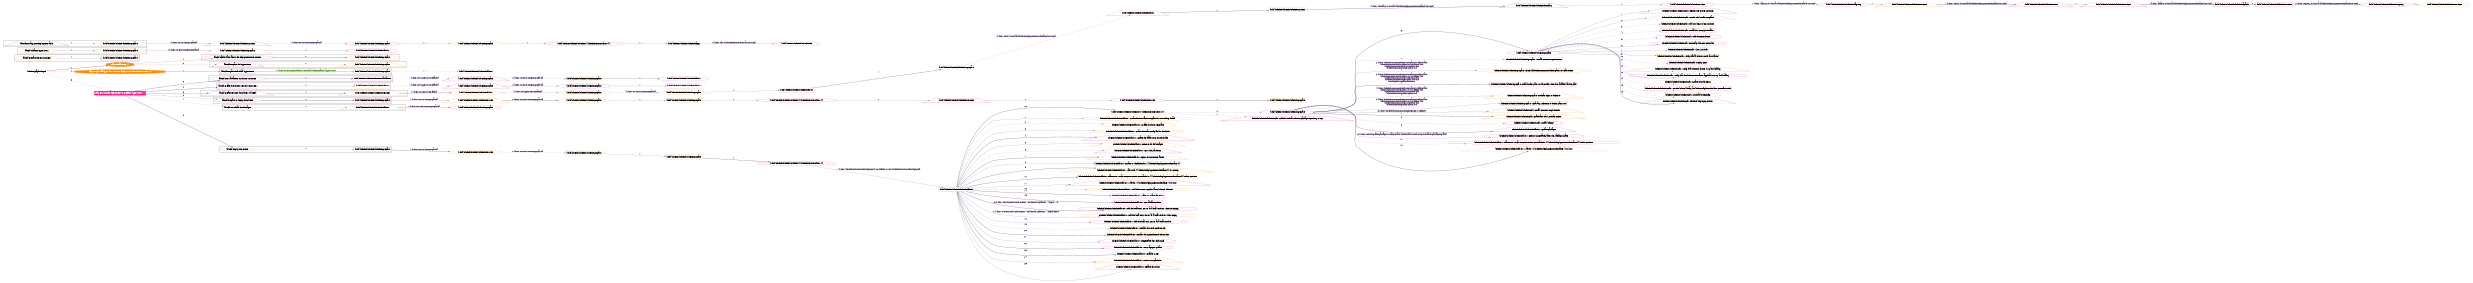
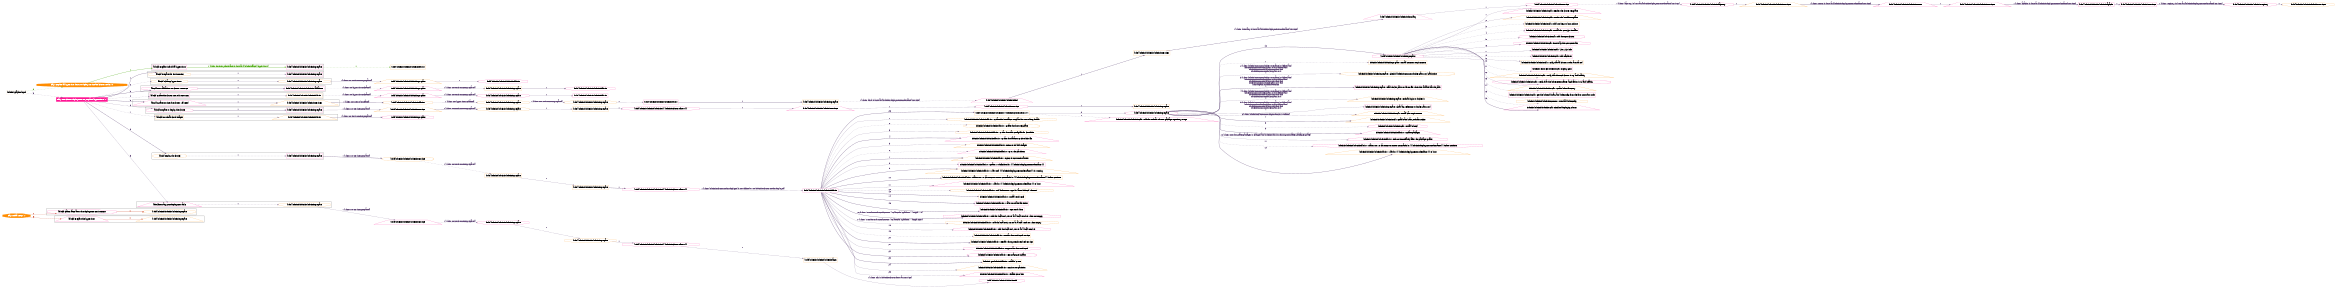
node "kubeinit.kubeinit.kubeinit_cdk : Render the cluster continue": label "kubeinit.kubeinit.kubeinit_cdk : Render the cluster continue" -> "kubeinit.kubeinit.kubeinit_cdk : Render the cluster template"
node "kubeinit.kubeinit.kubeinit_cdk : Add machines": added
node "kubeinit.kubeinit.kubeinit_cdk : Deploy CDK": label "kubeinit.kubeinit.kubeinit_cdk : Deploy CDK" -> "kubeinit.resources.kubeinit_cdk : Deploy CDK"
edge "kubeinit/playbook.yml" -> "Play: Initial setup (1)": removed, label "1"
edge "Play: Run cluster deployment on prepared hypervisors (1)" -> "[block] Prepare the environment": added, label "1"
node "kubeinit.kubeinit.kubeinit_cdk : Create kube directory": shape octagon -> trapezium
edge "Play: Run cluster deployment on prepared hypervisors (1)" -> "[block] Create the cluster network resources": style bold -> dashed
edge "Play: Run cluster deployment on prepared hypervisors (1)" -> "[block] Cleanup hypervisors": added, label "2"
node "kubeinit.kubeinit.kubeinit_cdk : Autoload kubeconfig": label "kubeinit.kubeinit.kubeinit_cdk : Autoload kubeconfig" -> "kubeinit.kubeinit.kubeinit_common : Autoload kubeconfig"
node "kubeinit.kubeinit.kubeinit_cdk : Install common requirements": label "kubeinit.kubeinit.kubeinit_cdk : Install common requirements" -> "kubeinit.kubeinit.kubeinit_cdk : Install can requirements"
edge "Play: Run cluster deployment on prepared hypervisors (1)" -> "[block] Run any post-deployment tasks": added, label "9"
node "kubeinit.kubeinit.kubeinit_libvirt : Install resolvconf": added
node "kubeinit.kubeinit.kubeinit_libvirt : Get validations lines": label "kubeinit.kubeinit.kubeinit_libvirt : Get validations lines" -> "kubeinit.kubeinit.kubeinit_libvirt : Get resolv lines"
node "kubeinit.kubeinit.kubeinit_libvirt : Disable SWAP": label "kubeinit.kubeinit.kubeinit_libvirt : Disable SWAP" -> "kubeinit.get.kubeinit_libvirt : Disable SWAP"
